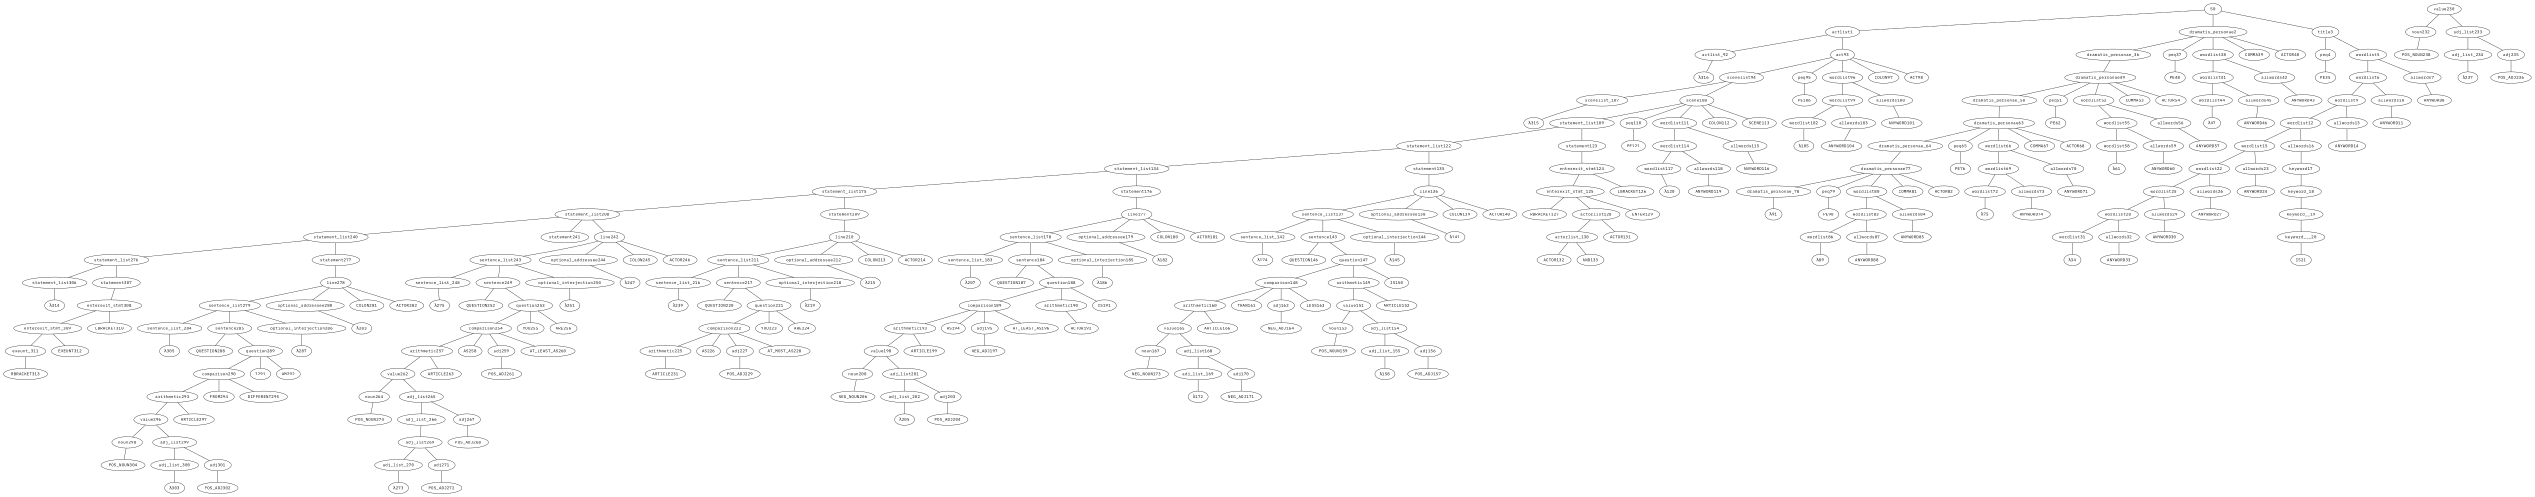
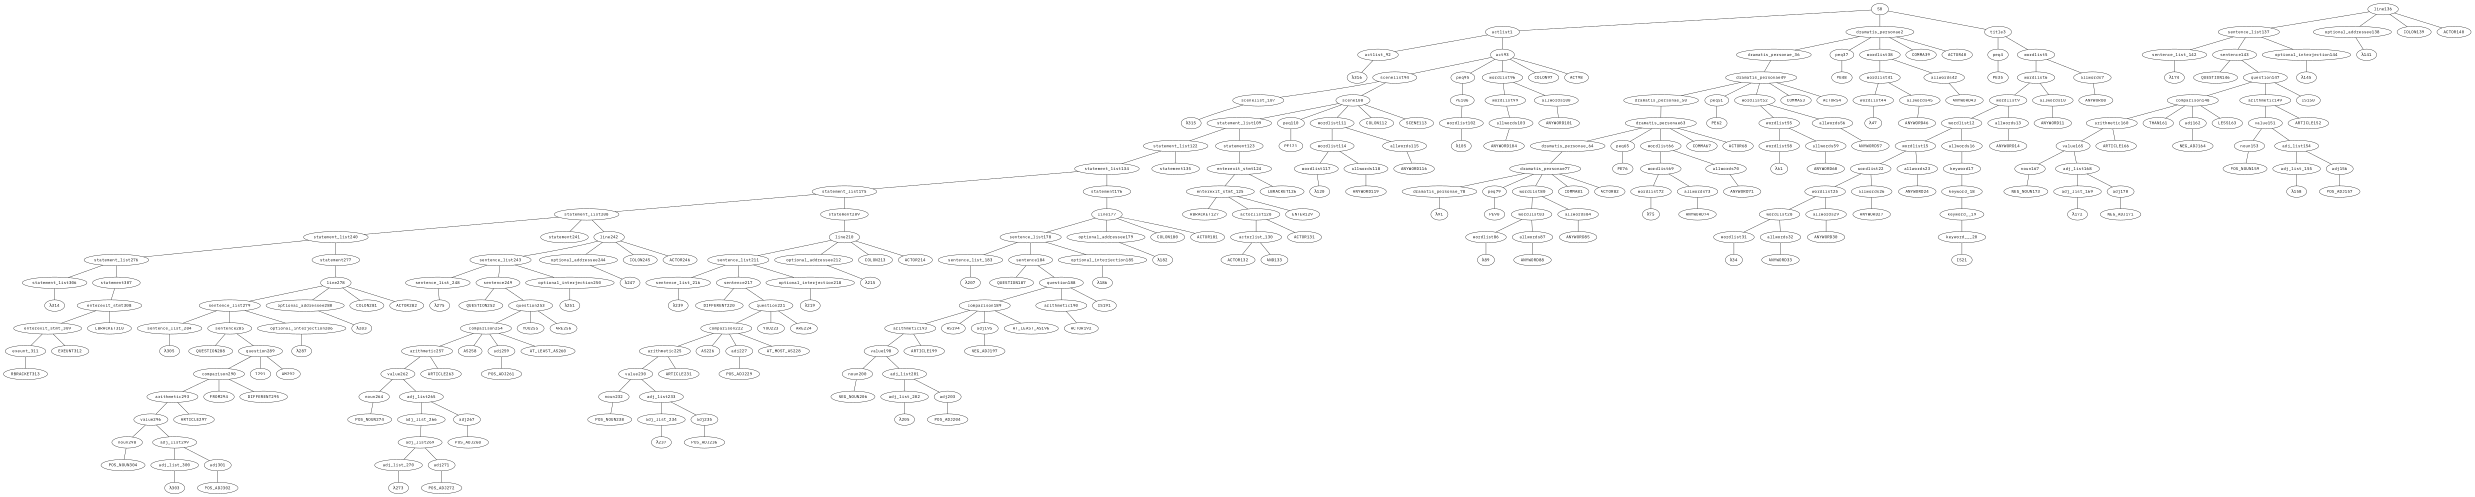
edge "wordlist99" -- "wordlist102": now "PE106" -- "wordlist102"
edge "statement135" -- "line136": removed
node "QUESTION220": label "QUESTION220" -> "DIFFERENT220"
edge "arithmetic225" -- "value230": added
